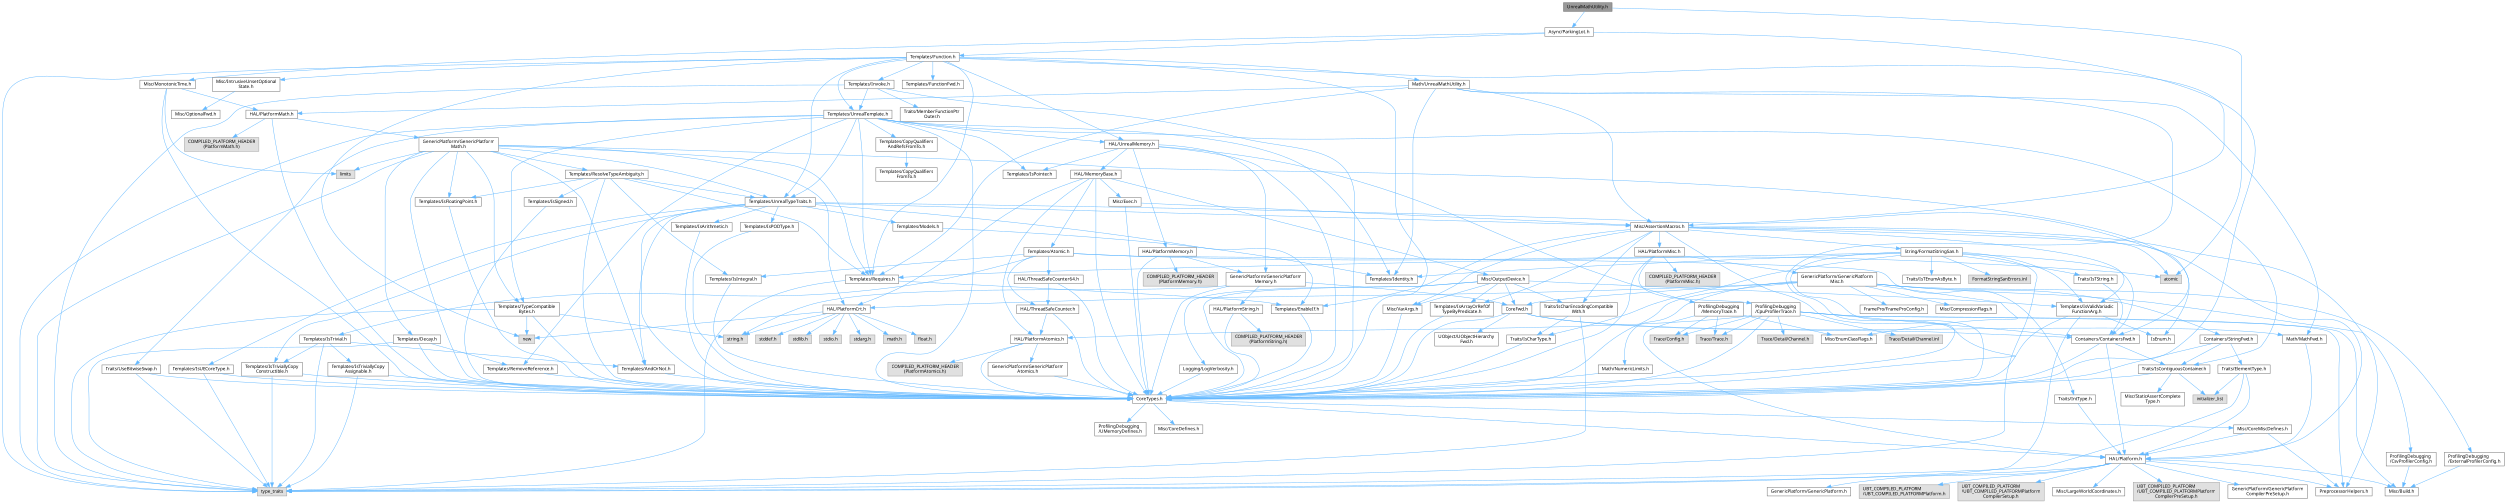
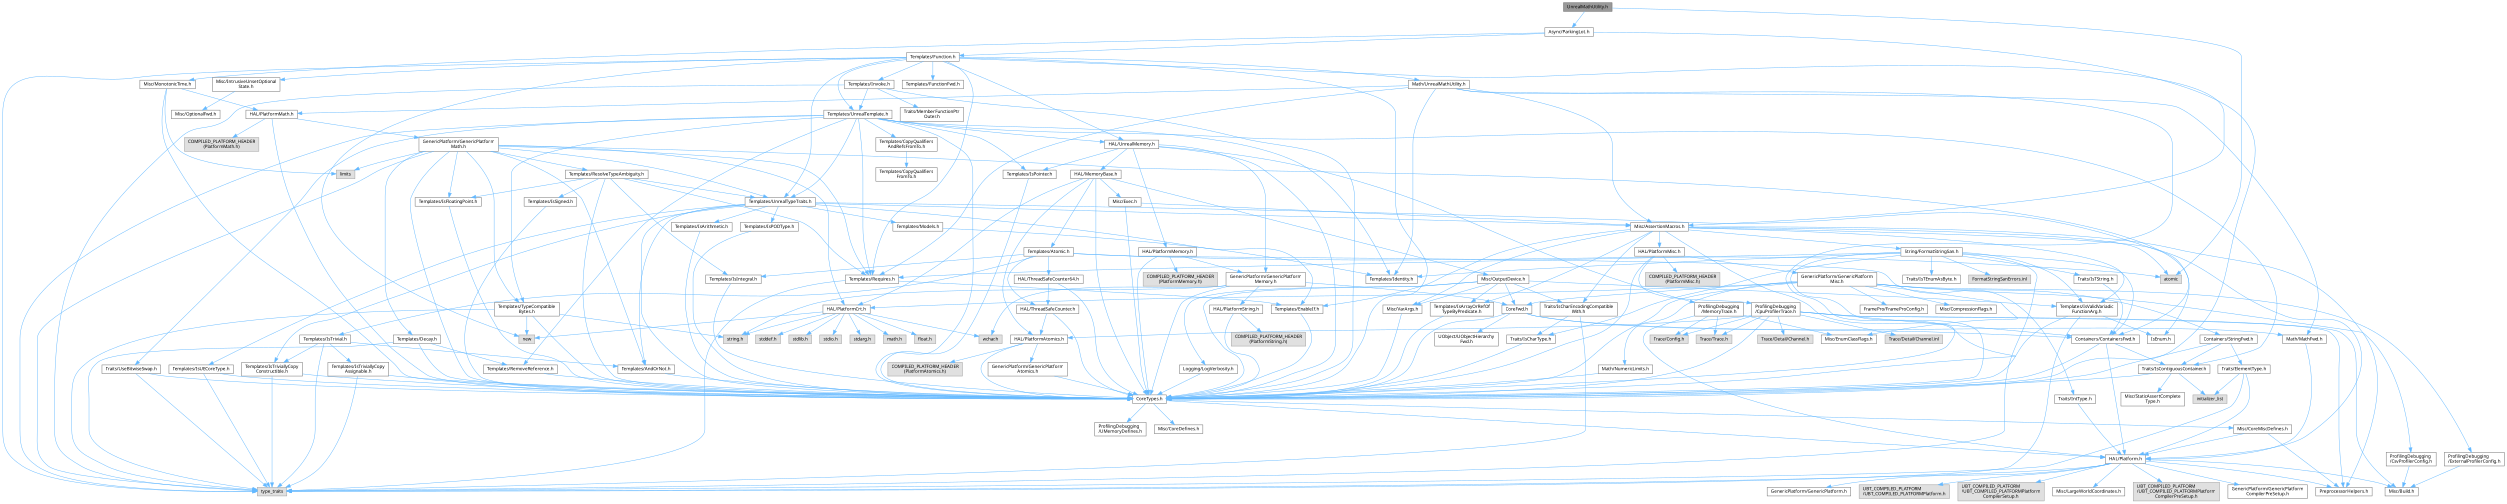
node "wchar.h": added
edge "Templates/IsPointer.h" -> "CoreTypes.h": added
